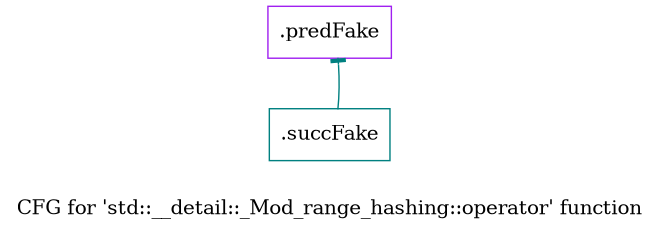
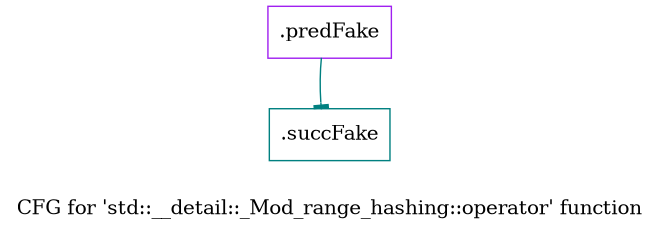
edge ".succFake" -> ".predFake": reversed
